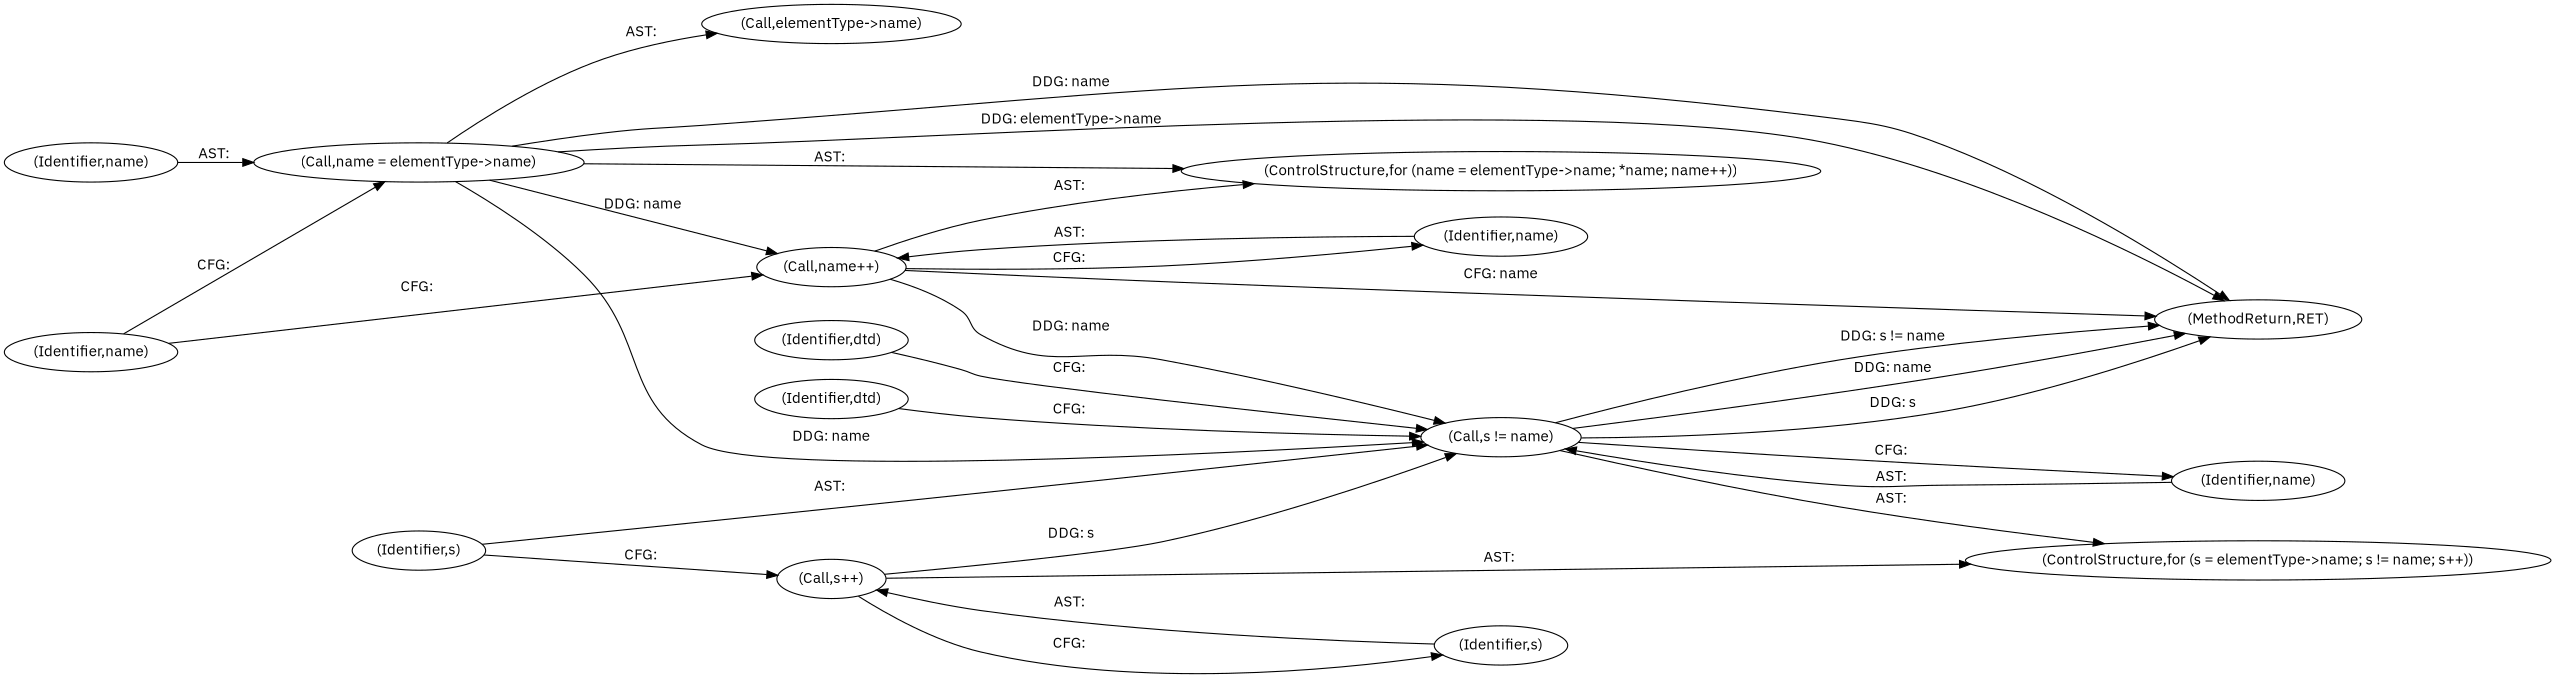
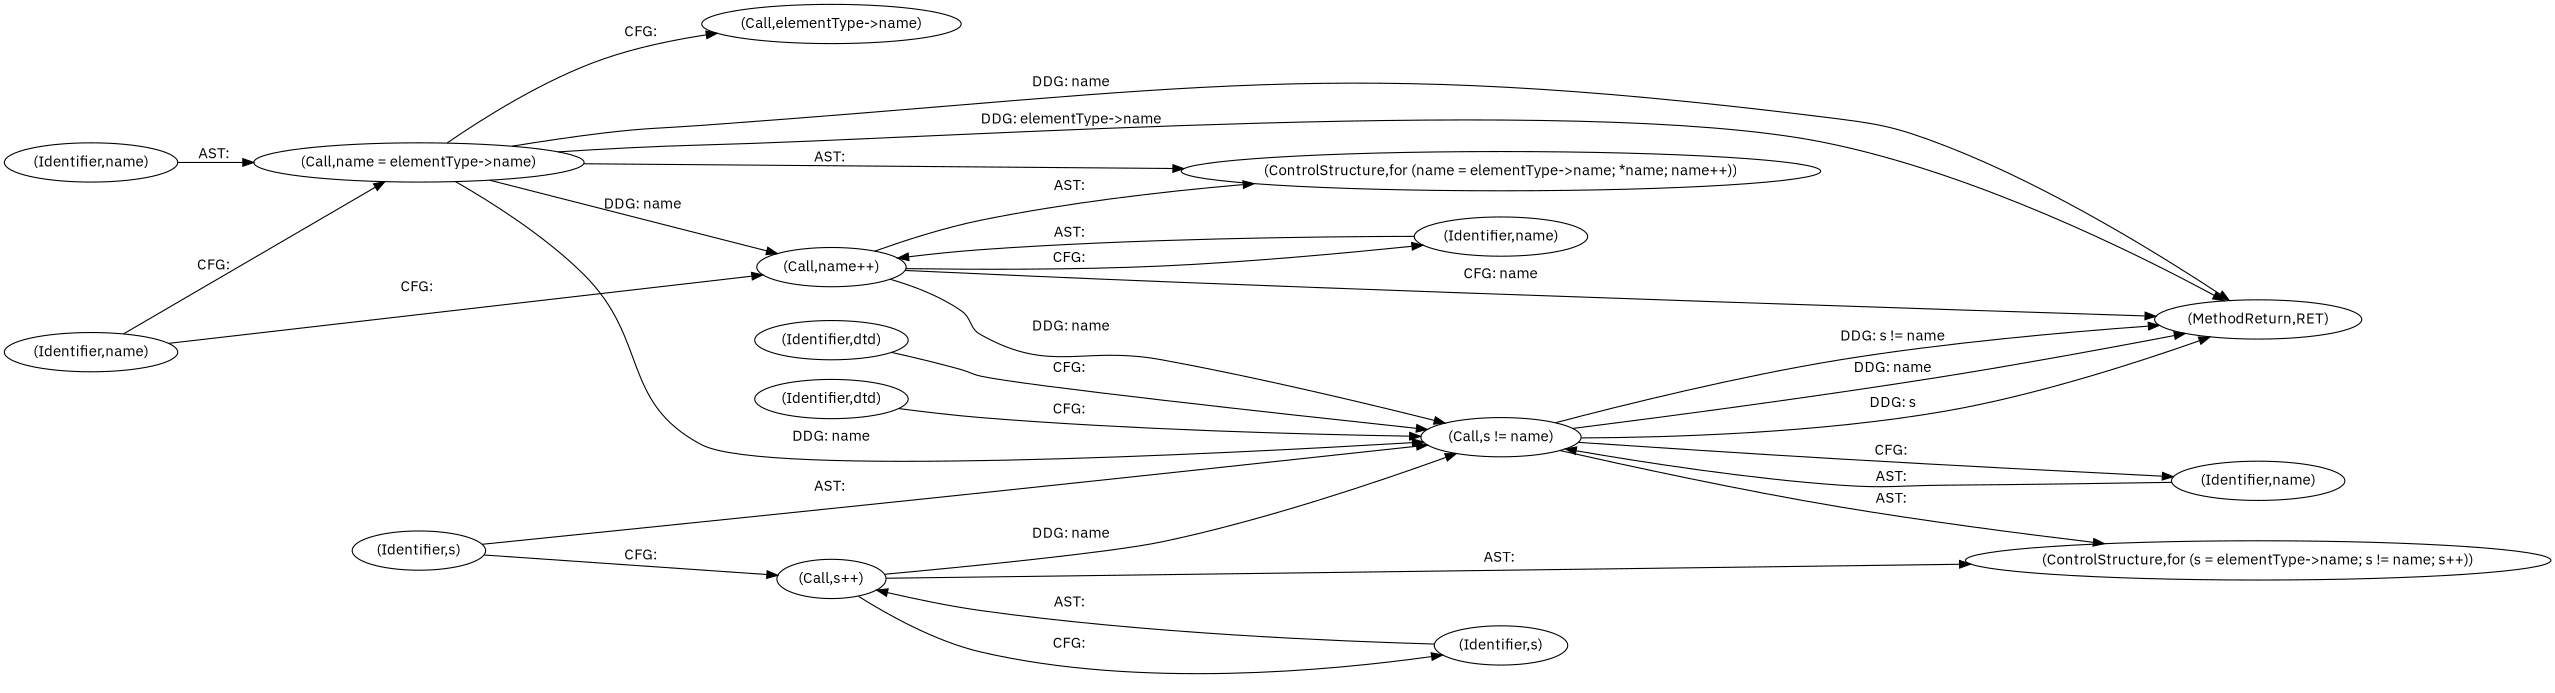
edge "(Call,name = elementType->name)" -> "(Call,elementType->name)": label "AST: " -> "CFG: "
edge "(Call,s++)" -> "(Call,s != name)": label "DDG: s" -> "DDG: name"
